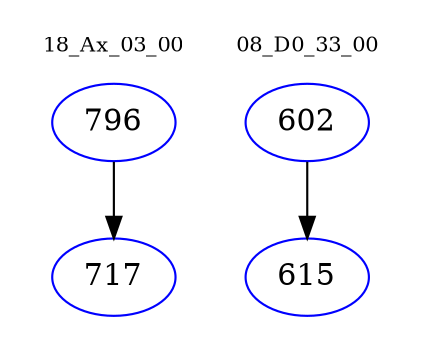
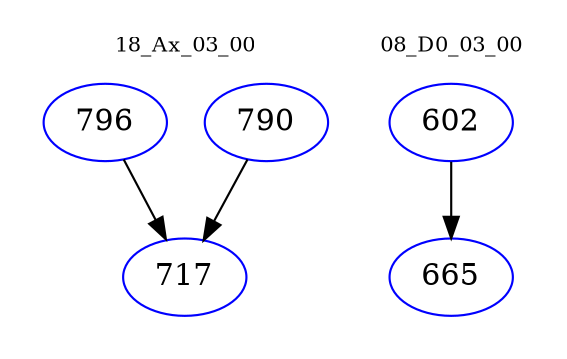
cluster "08_D0_33_00": label "08_D0_33_00" -> "08_D0_03_00"
node "790": added
node "615": label "615" -> "665"
